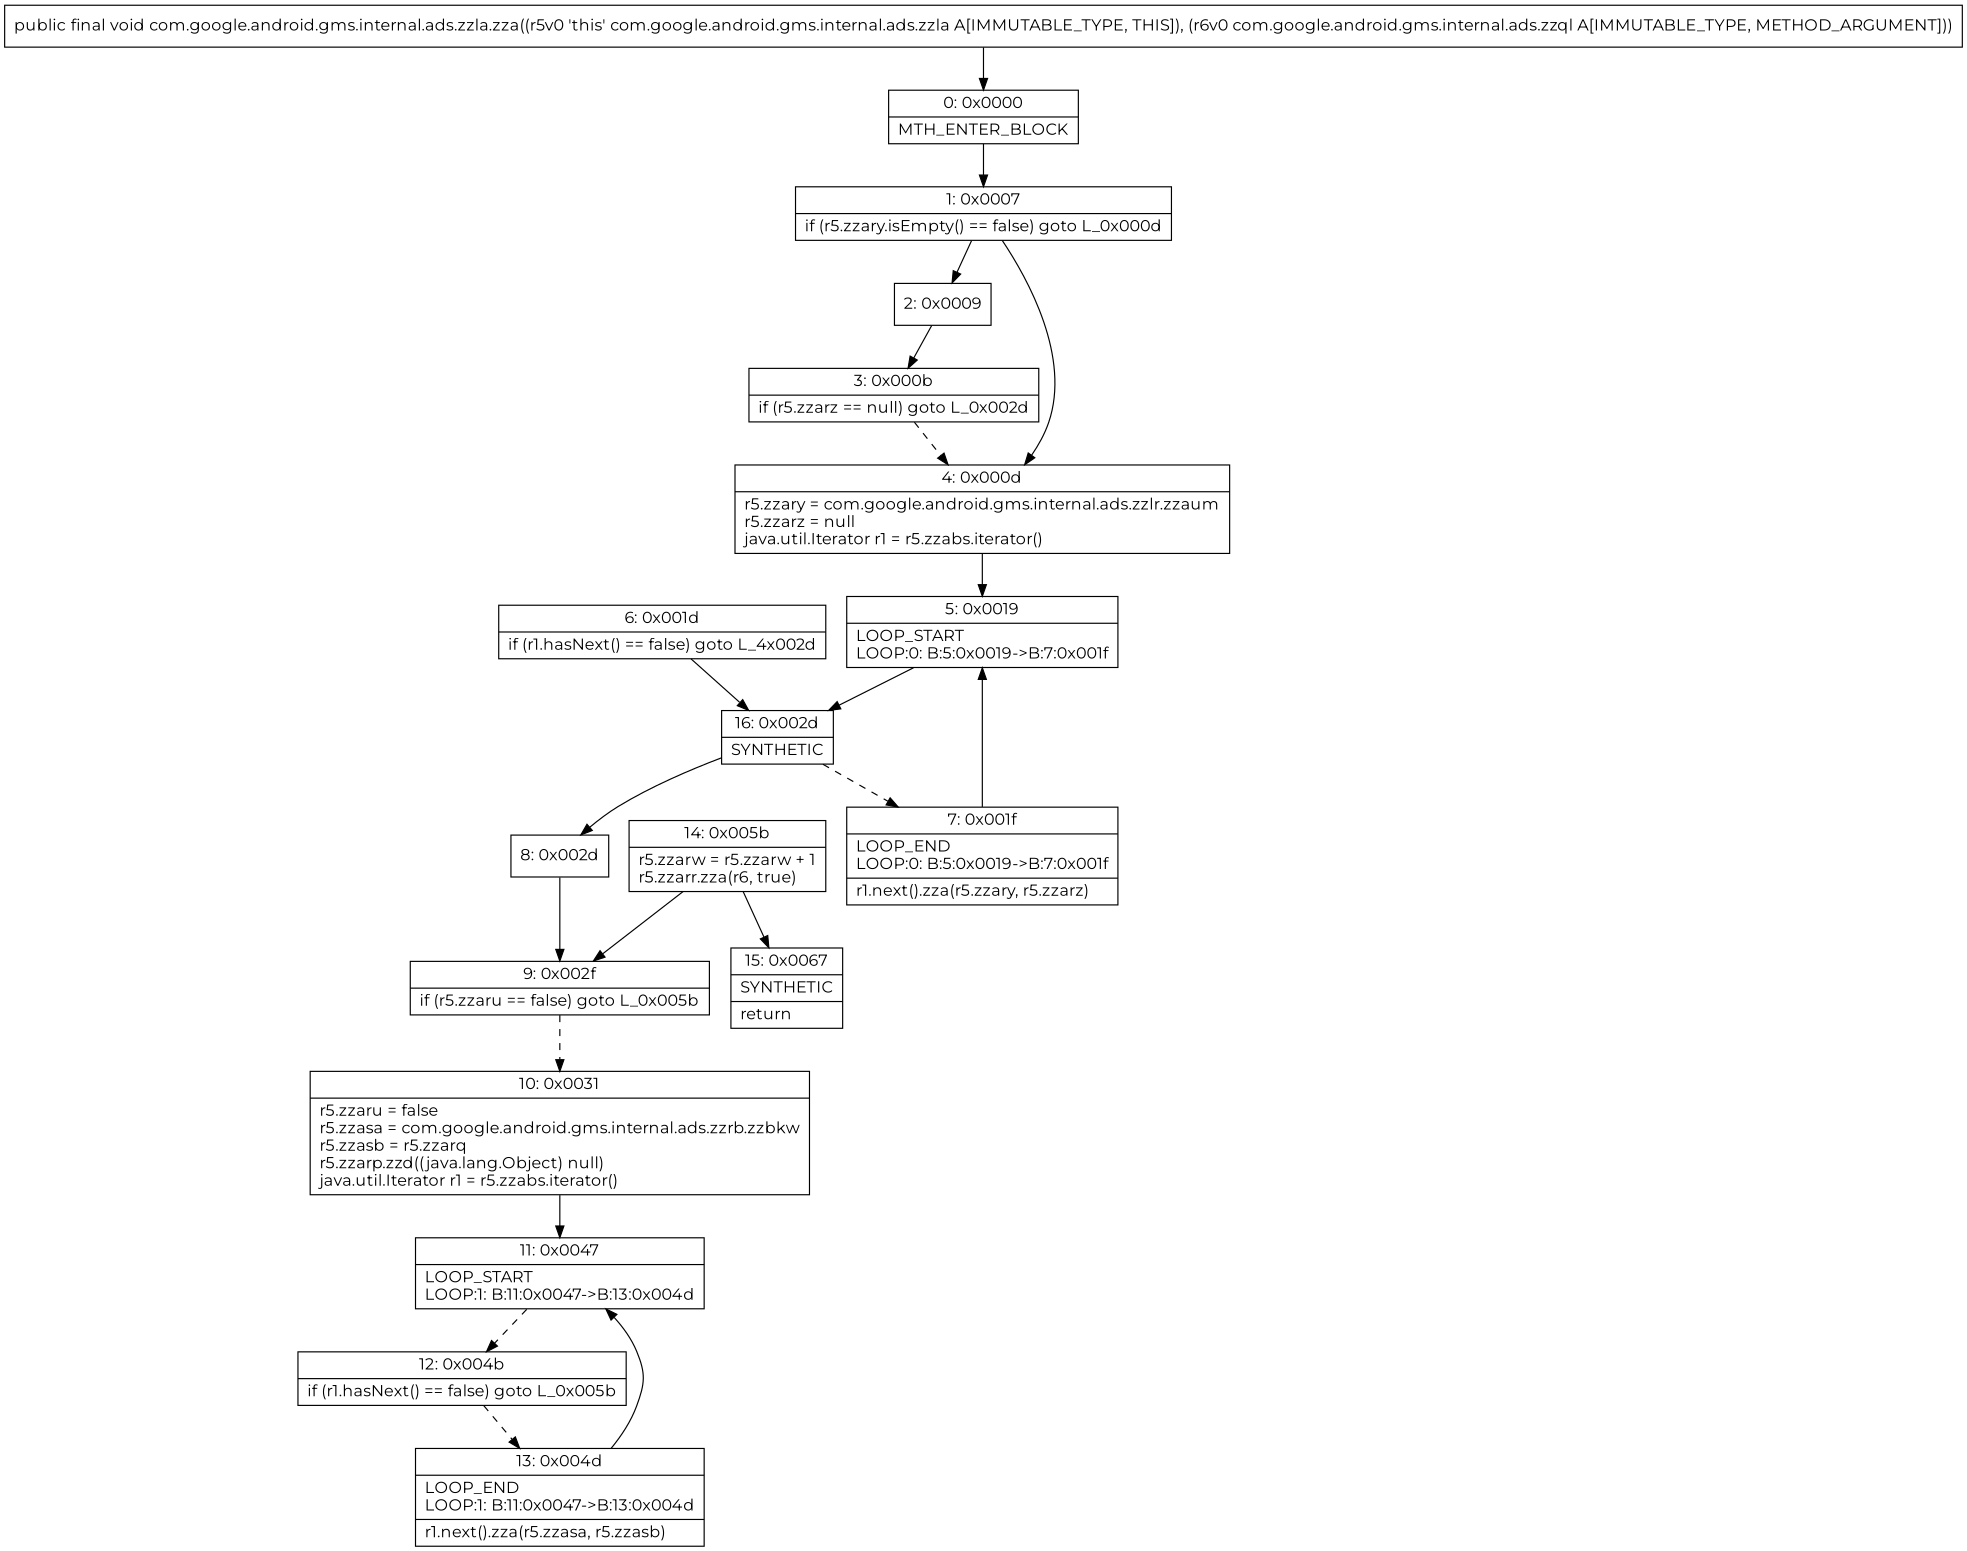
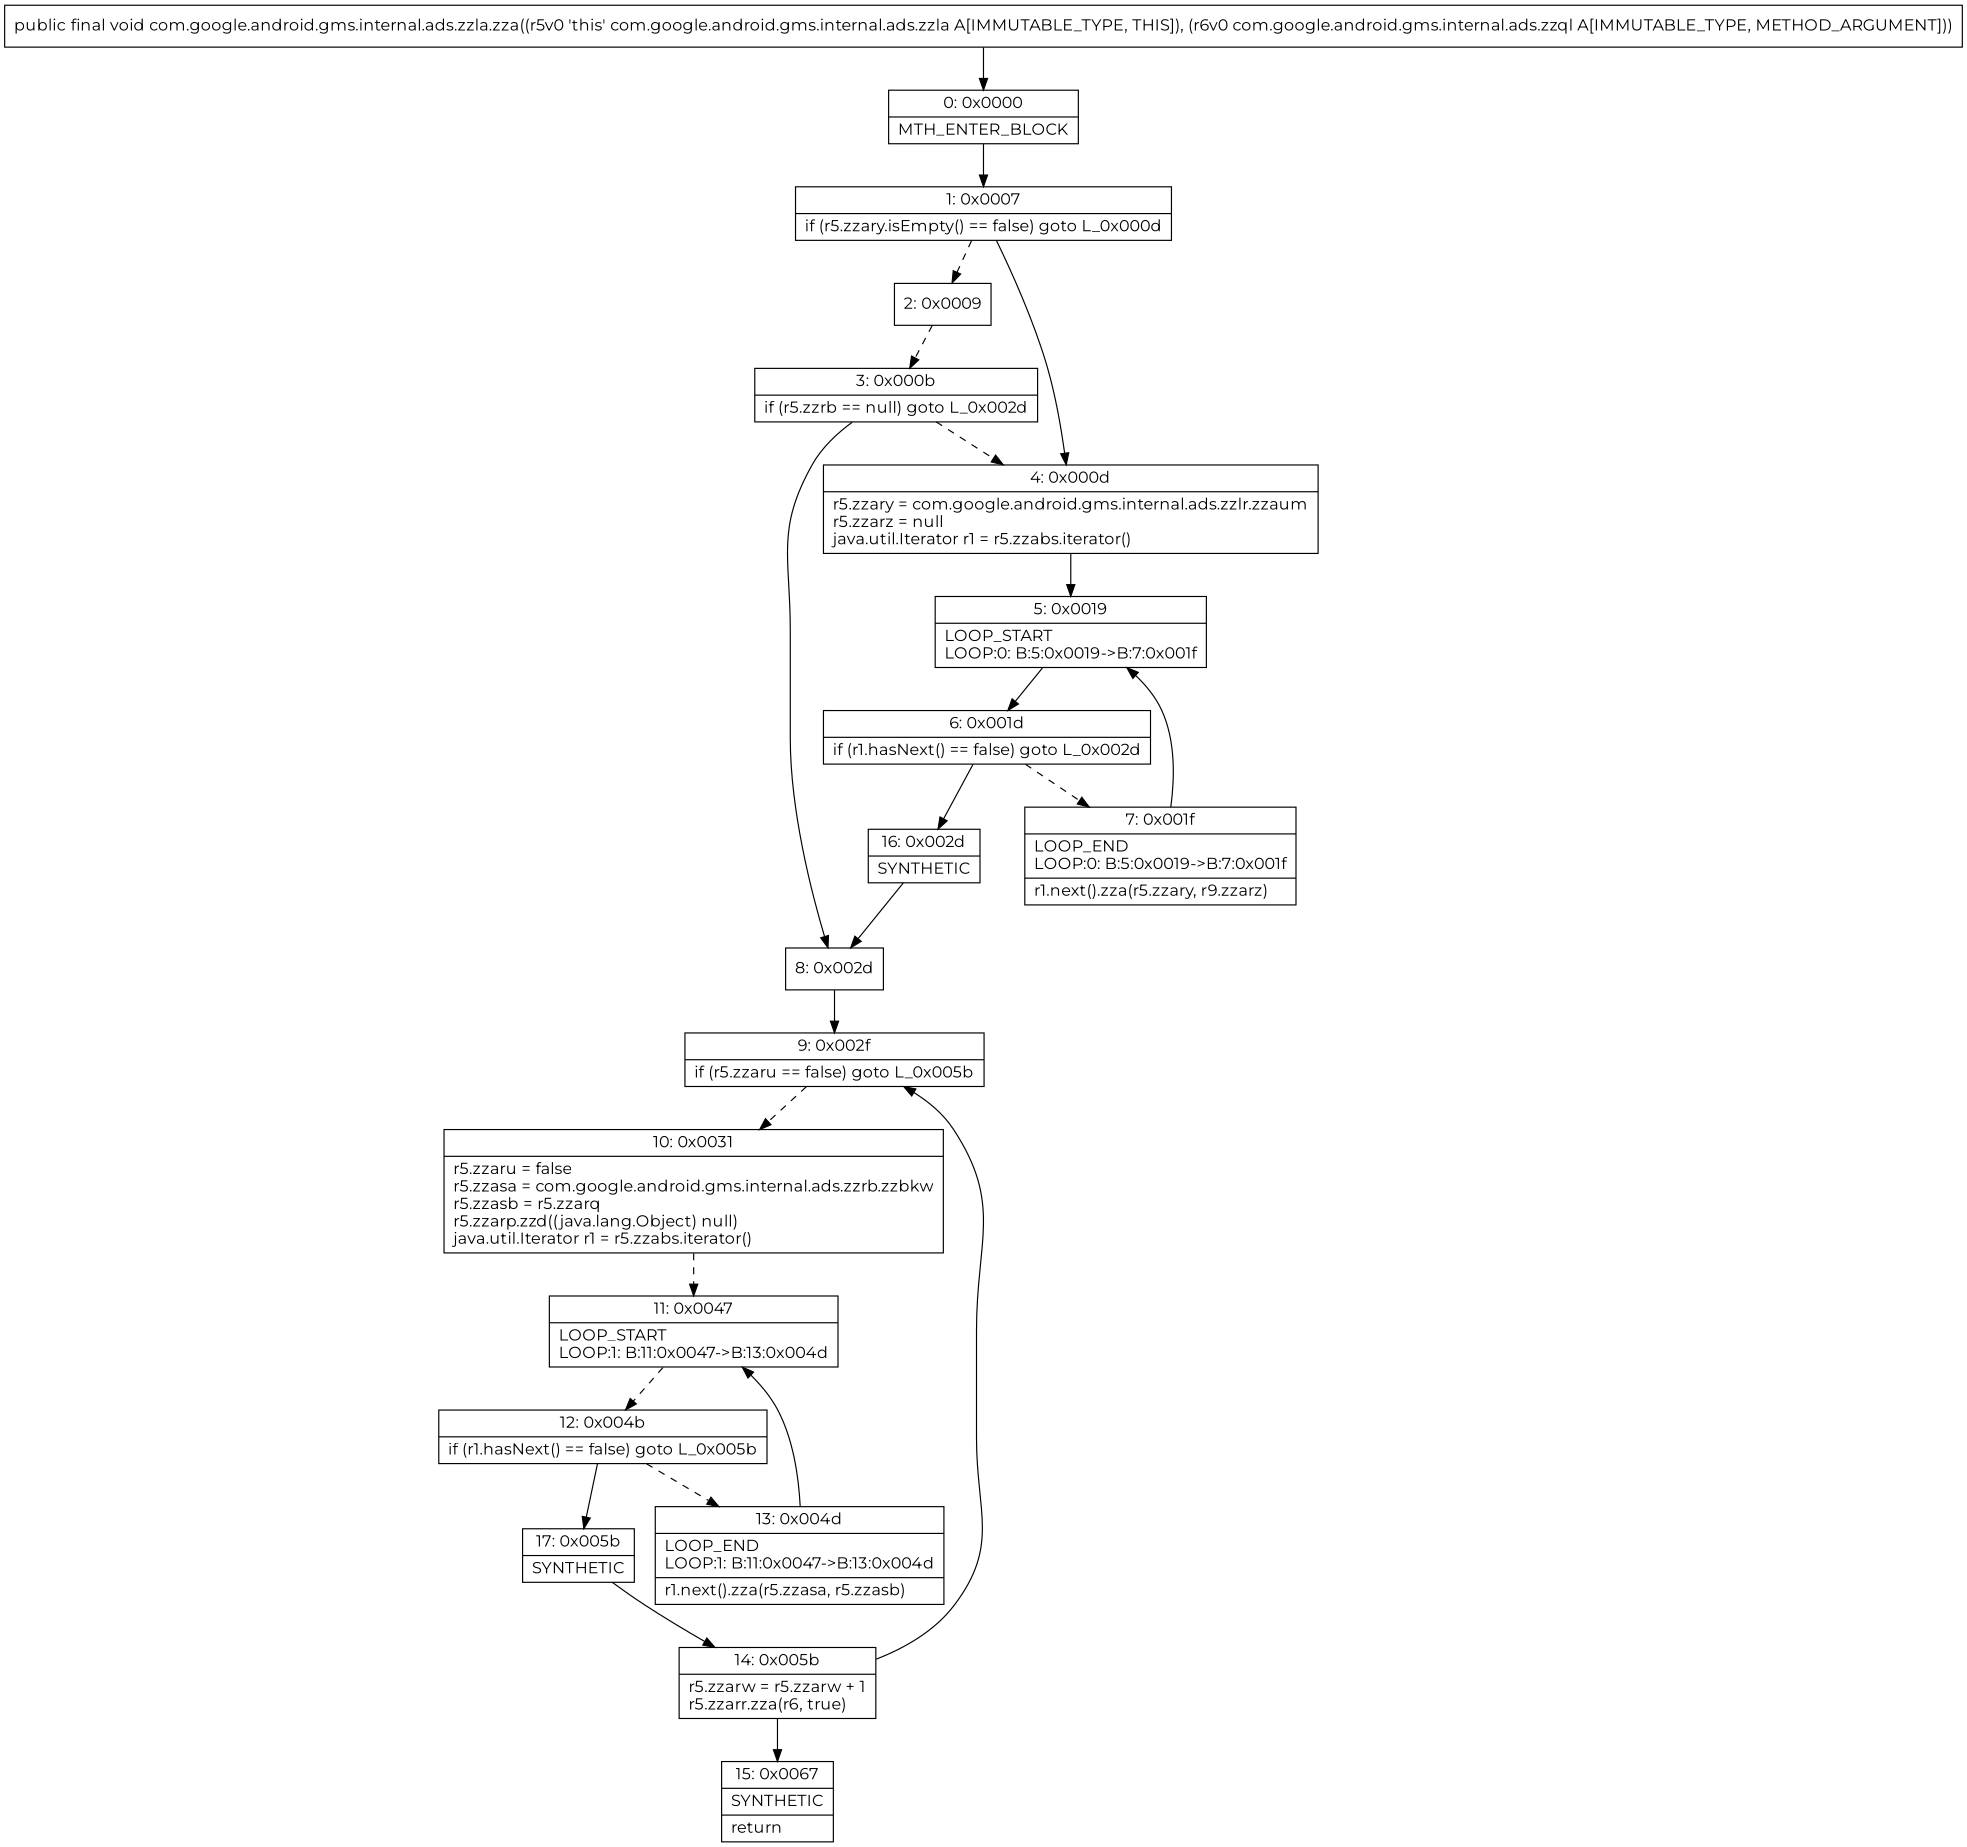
edge "1: 0x0007" -> "2: 0x0009": style solid -> dashed
edge "2: 0x0009" -> "3: 0x000b": style solid -> dashed
node "3: 0x000b": text "if (r5.zzarz == null) goto L_0x002d" -> "if (r5.zzrb == null) goto L_0x002d"
node "6: 0x001d": text "if (r1.hasNext() == false) goto L_4x002d" -> "if (r1.hasNext() == false) goto L_0x002d"
edge "3: 0x000b" -> "8: 0x002d": added
edge "5: 0x0019" -> "16: 0x002d": now "5: 0x0019" -> "6: 0x001d"
edge "16: 0x002d" -> "7: 0x001f": now "6: 0x001d" -> "7: 0x001f"
node "7: 0x001f": text "r1.next().zza(r5.zzary, r5.zzarz)" -> "r1.next().zza(r5.zzary, r9.zzarz)"
edge "10: 0x0031" -> "11: 0x0047": style solid -> dashed
node "17: 0x005b": added
